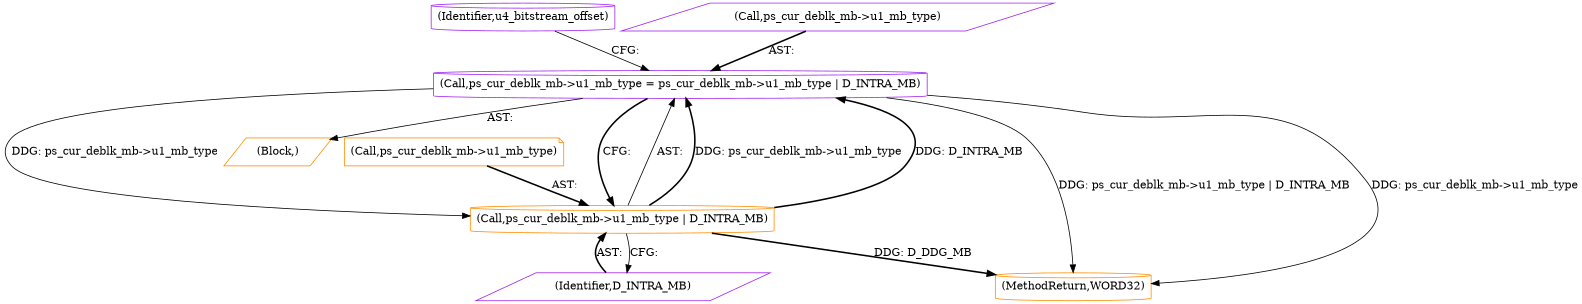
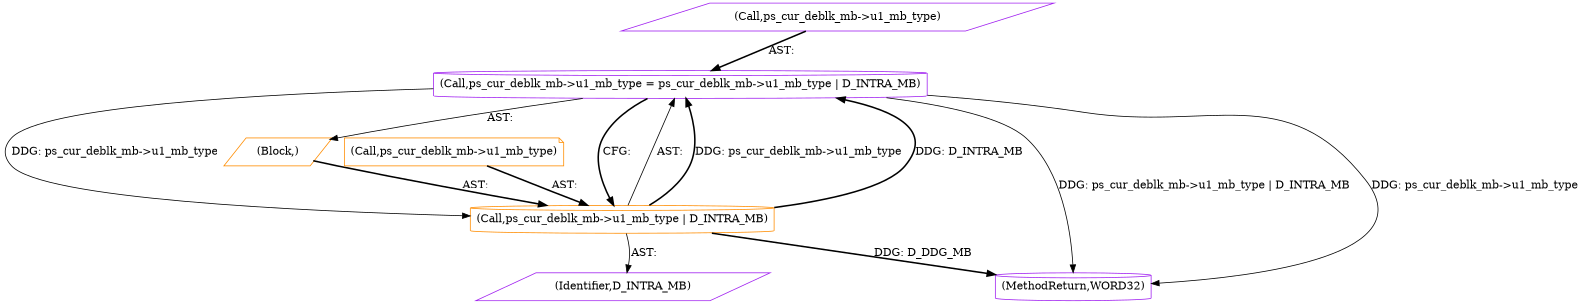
node "(Identifier,u4_bitstream_offset)": removed
edge "(Call,ps_cur_deblk_mb->u1_mb_type | D_INTRA_MB)" -> "(Identifier,D_INTRA_MB)": label "CFG: " -> "AST: "
edge "(Identifier,D_INTRA_MB)" -> "(Call,ps_cur_deblk_mb->u1_mb_type | D_INTRA_MB)": now "(Block,)" -> "(Call,ps_cur_deblk_mb->u1_mb_type | D_INTRA_MB)"
node "(MethodReturn,WORD32)": color darkorange -> purple
